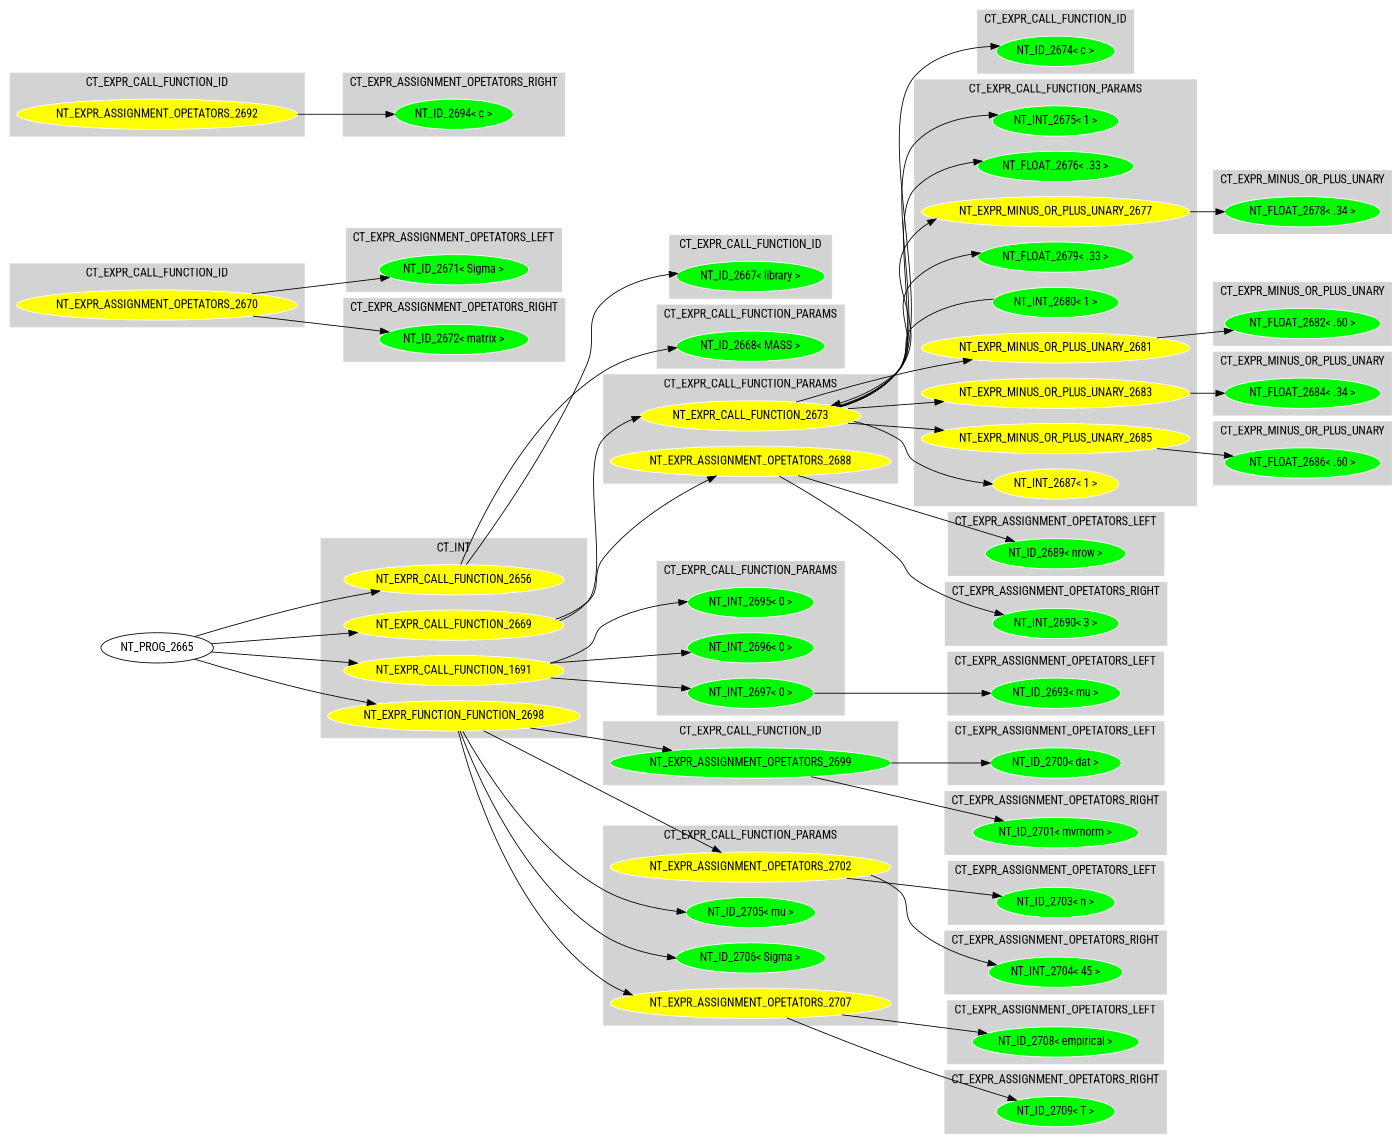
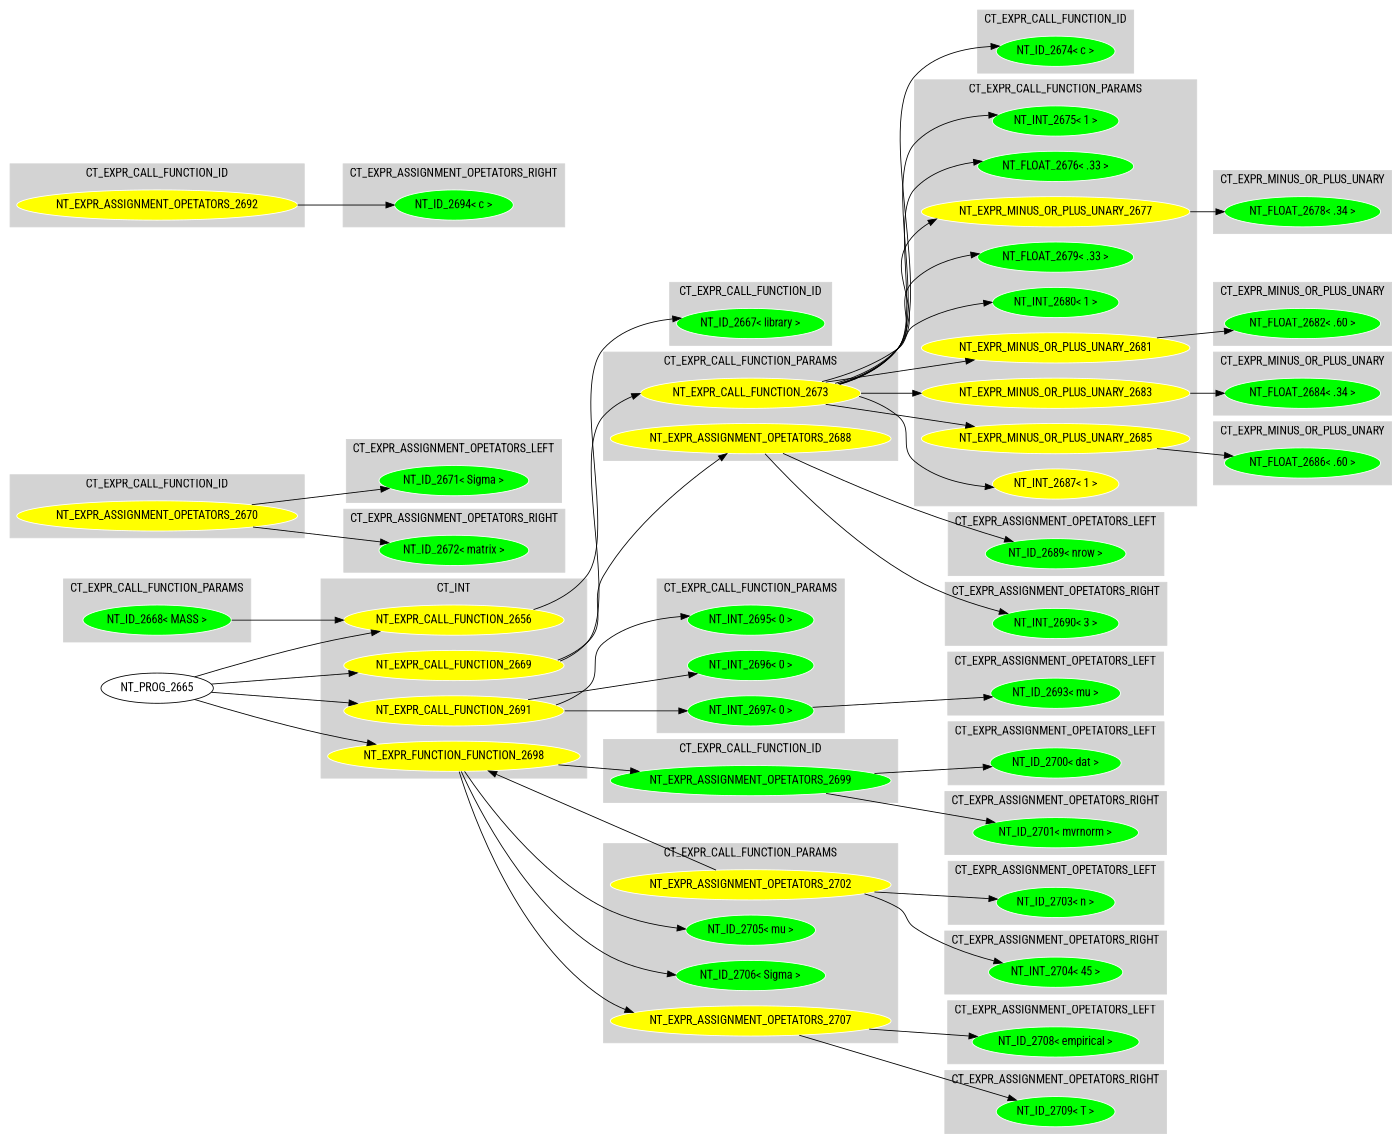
edge "NT_INT_2680< 1 >" -> "NT_EXPR_CALL_FUNCTION_2673": reversed
edge "NT_EXPR_CALL_FUNCTION_2656" -> "NT_ID_2668< MASS >": reversed
node "NT_EXPR_CALL_FUNCTION_1691": label "NT_EXPR_CALL_FUNCTION_1691" -> "NT_EXPR_CALL_FUNCTION_2691"
edge "NT_EXPR_FUNCTION_FUNCTION_2698" -> "NT_EXPR_ASSIGNMENT_OPETATORS_2702": reversed
